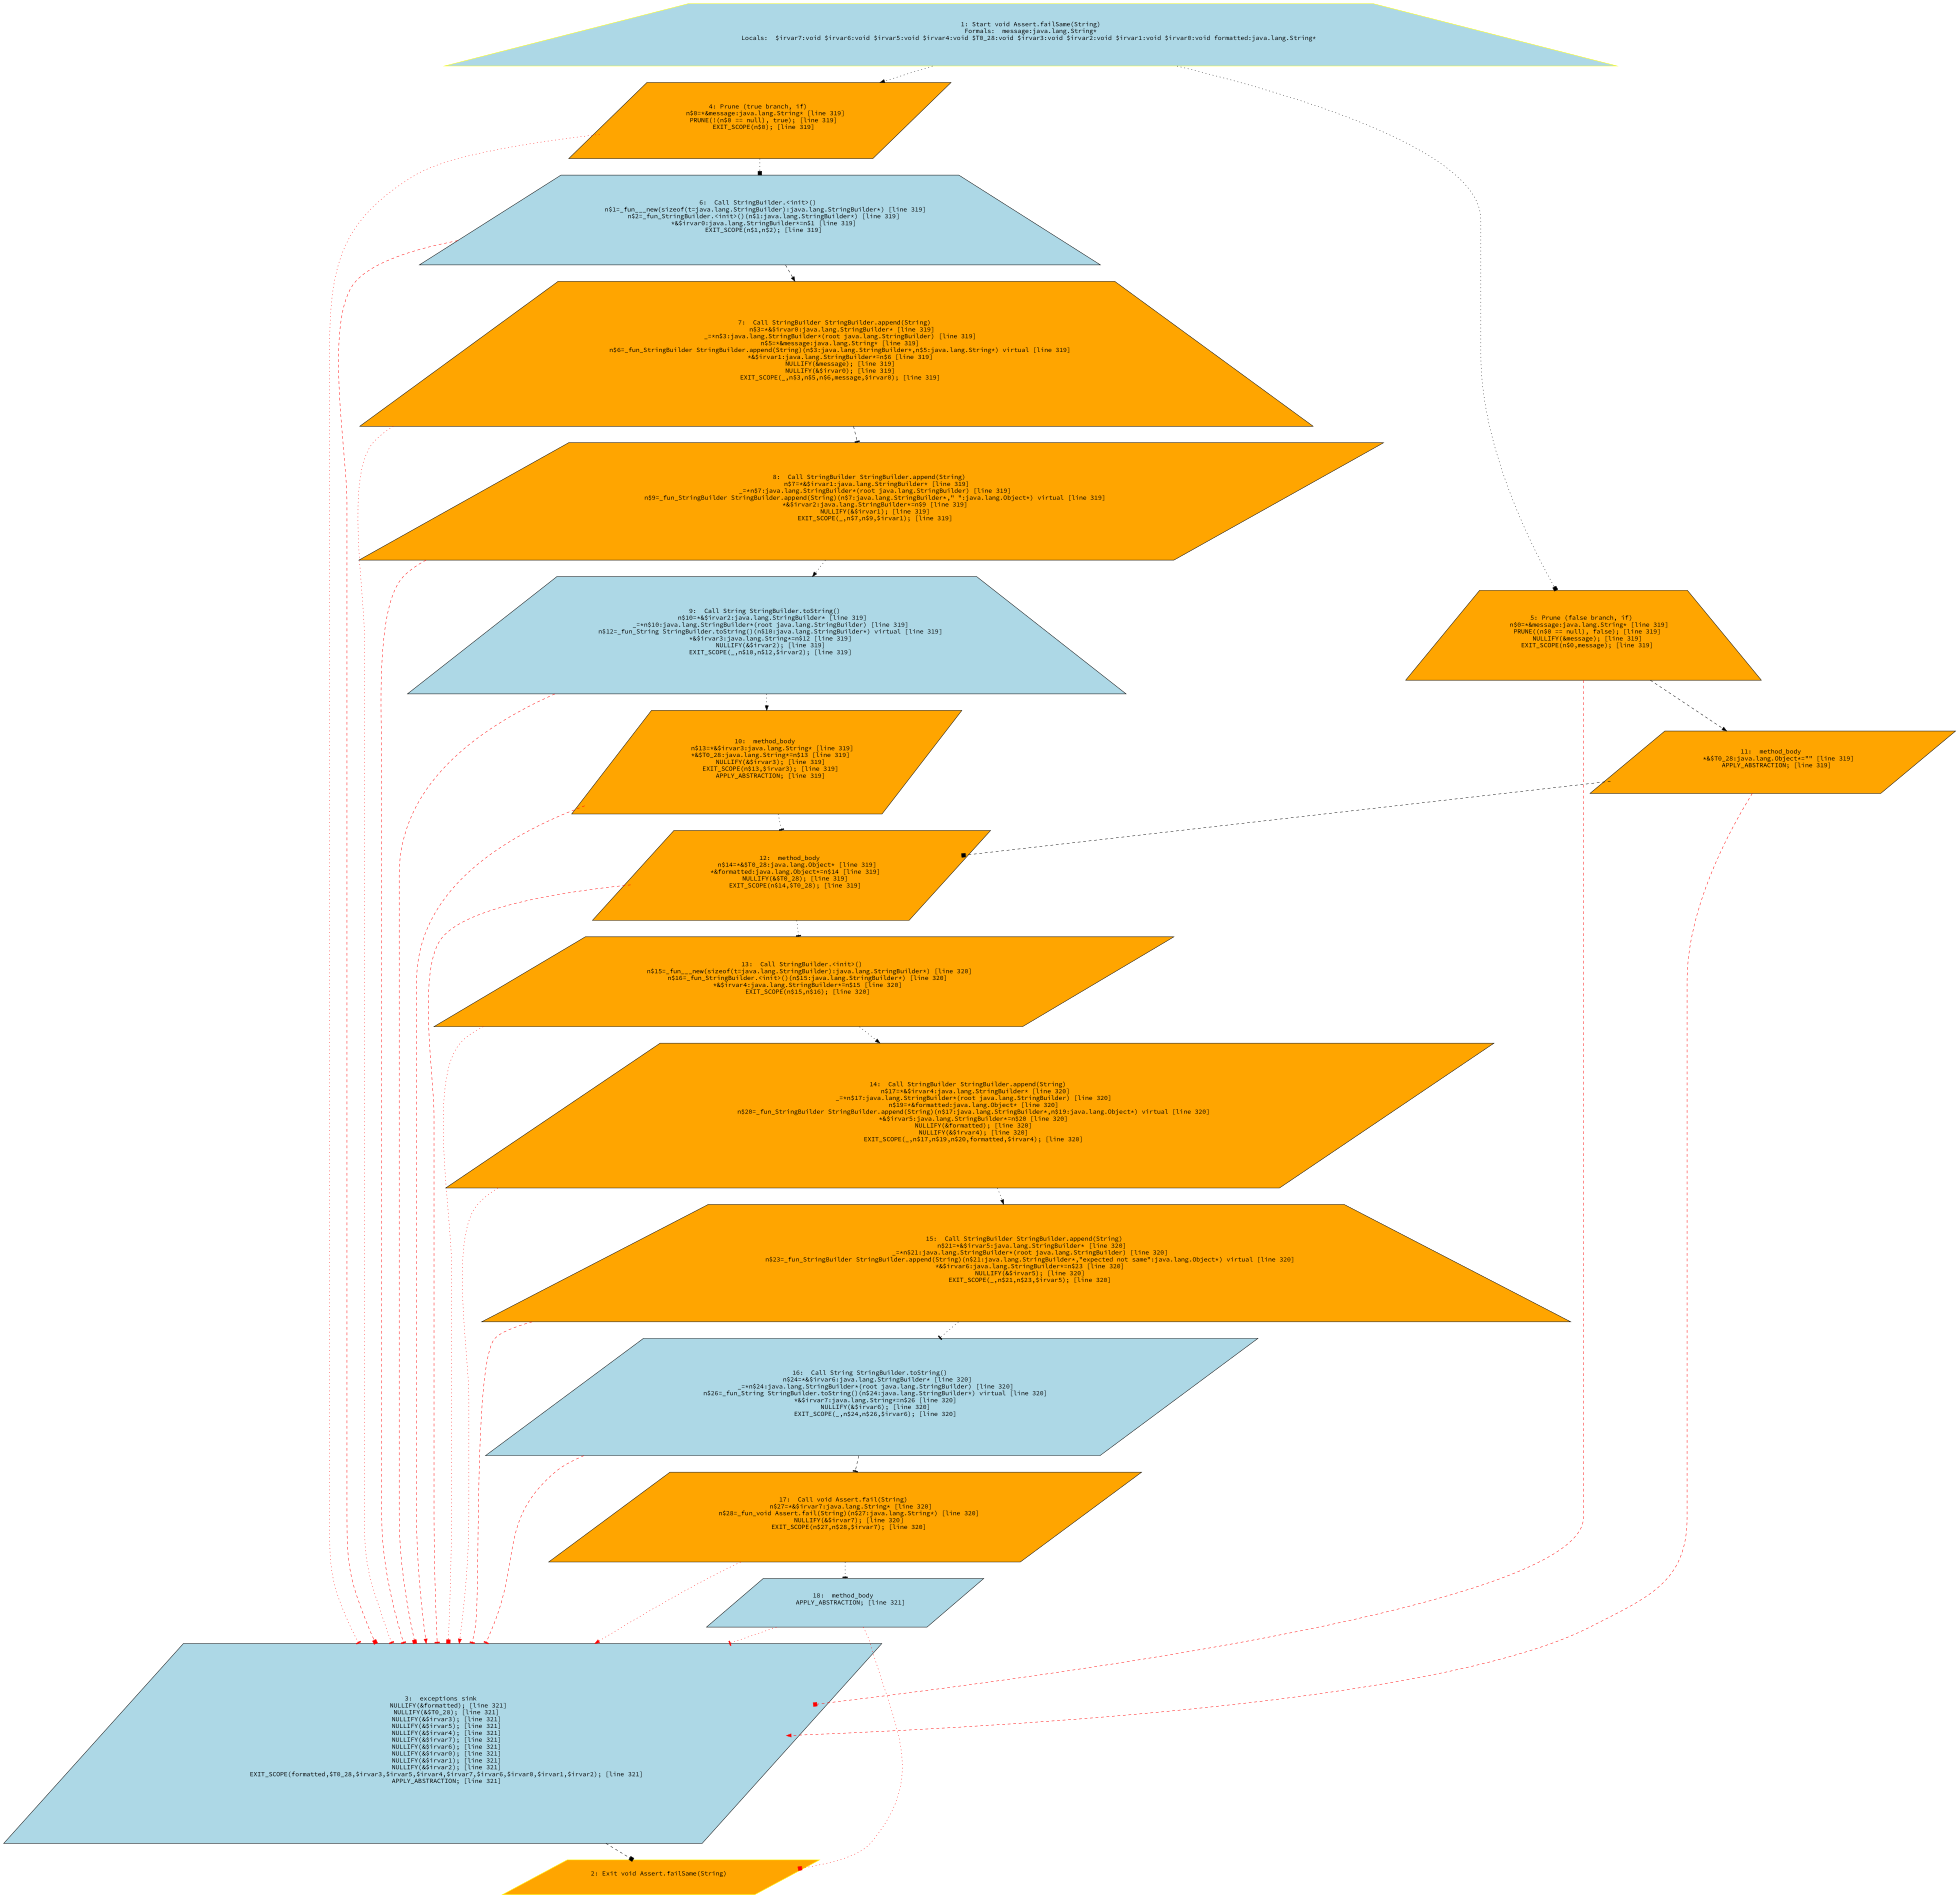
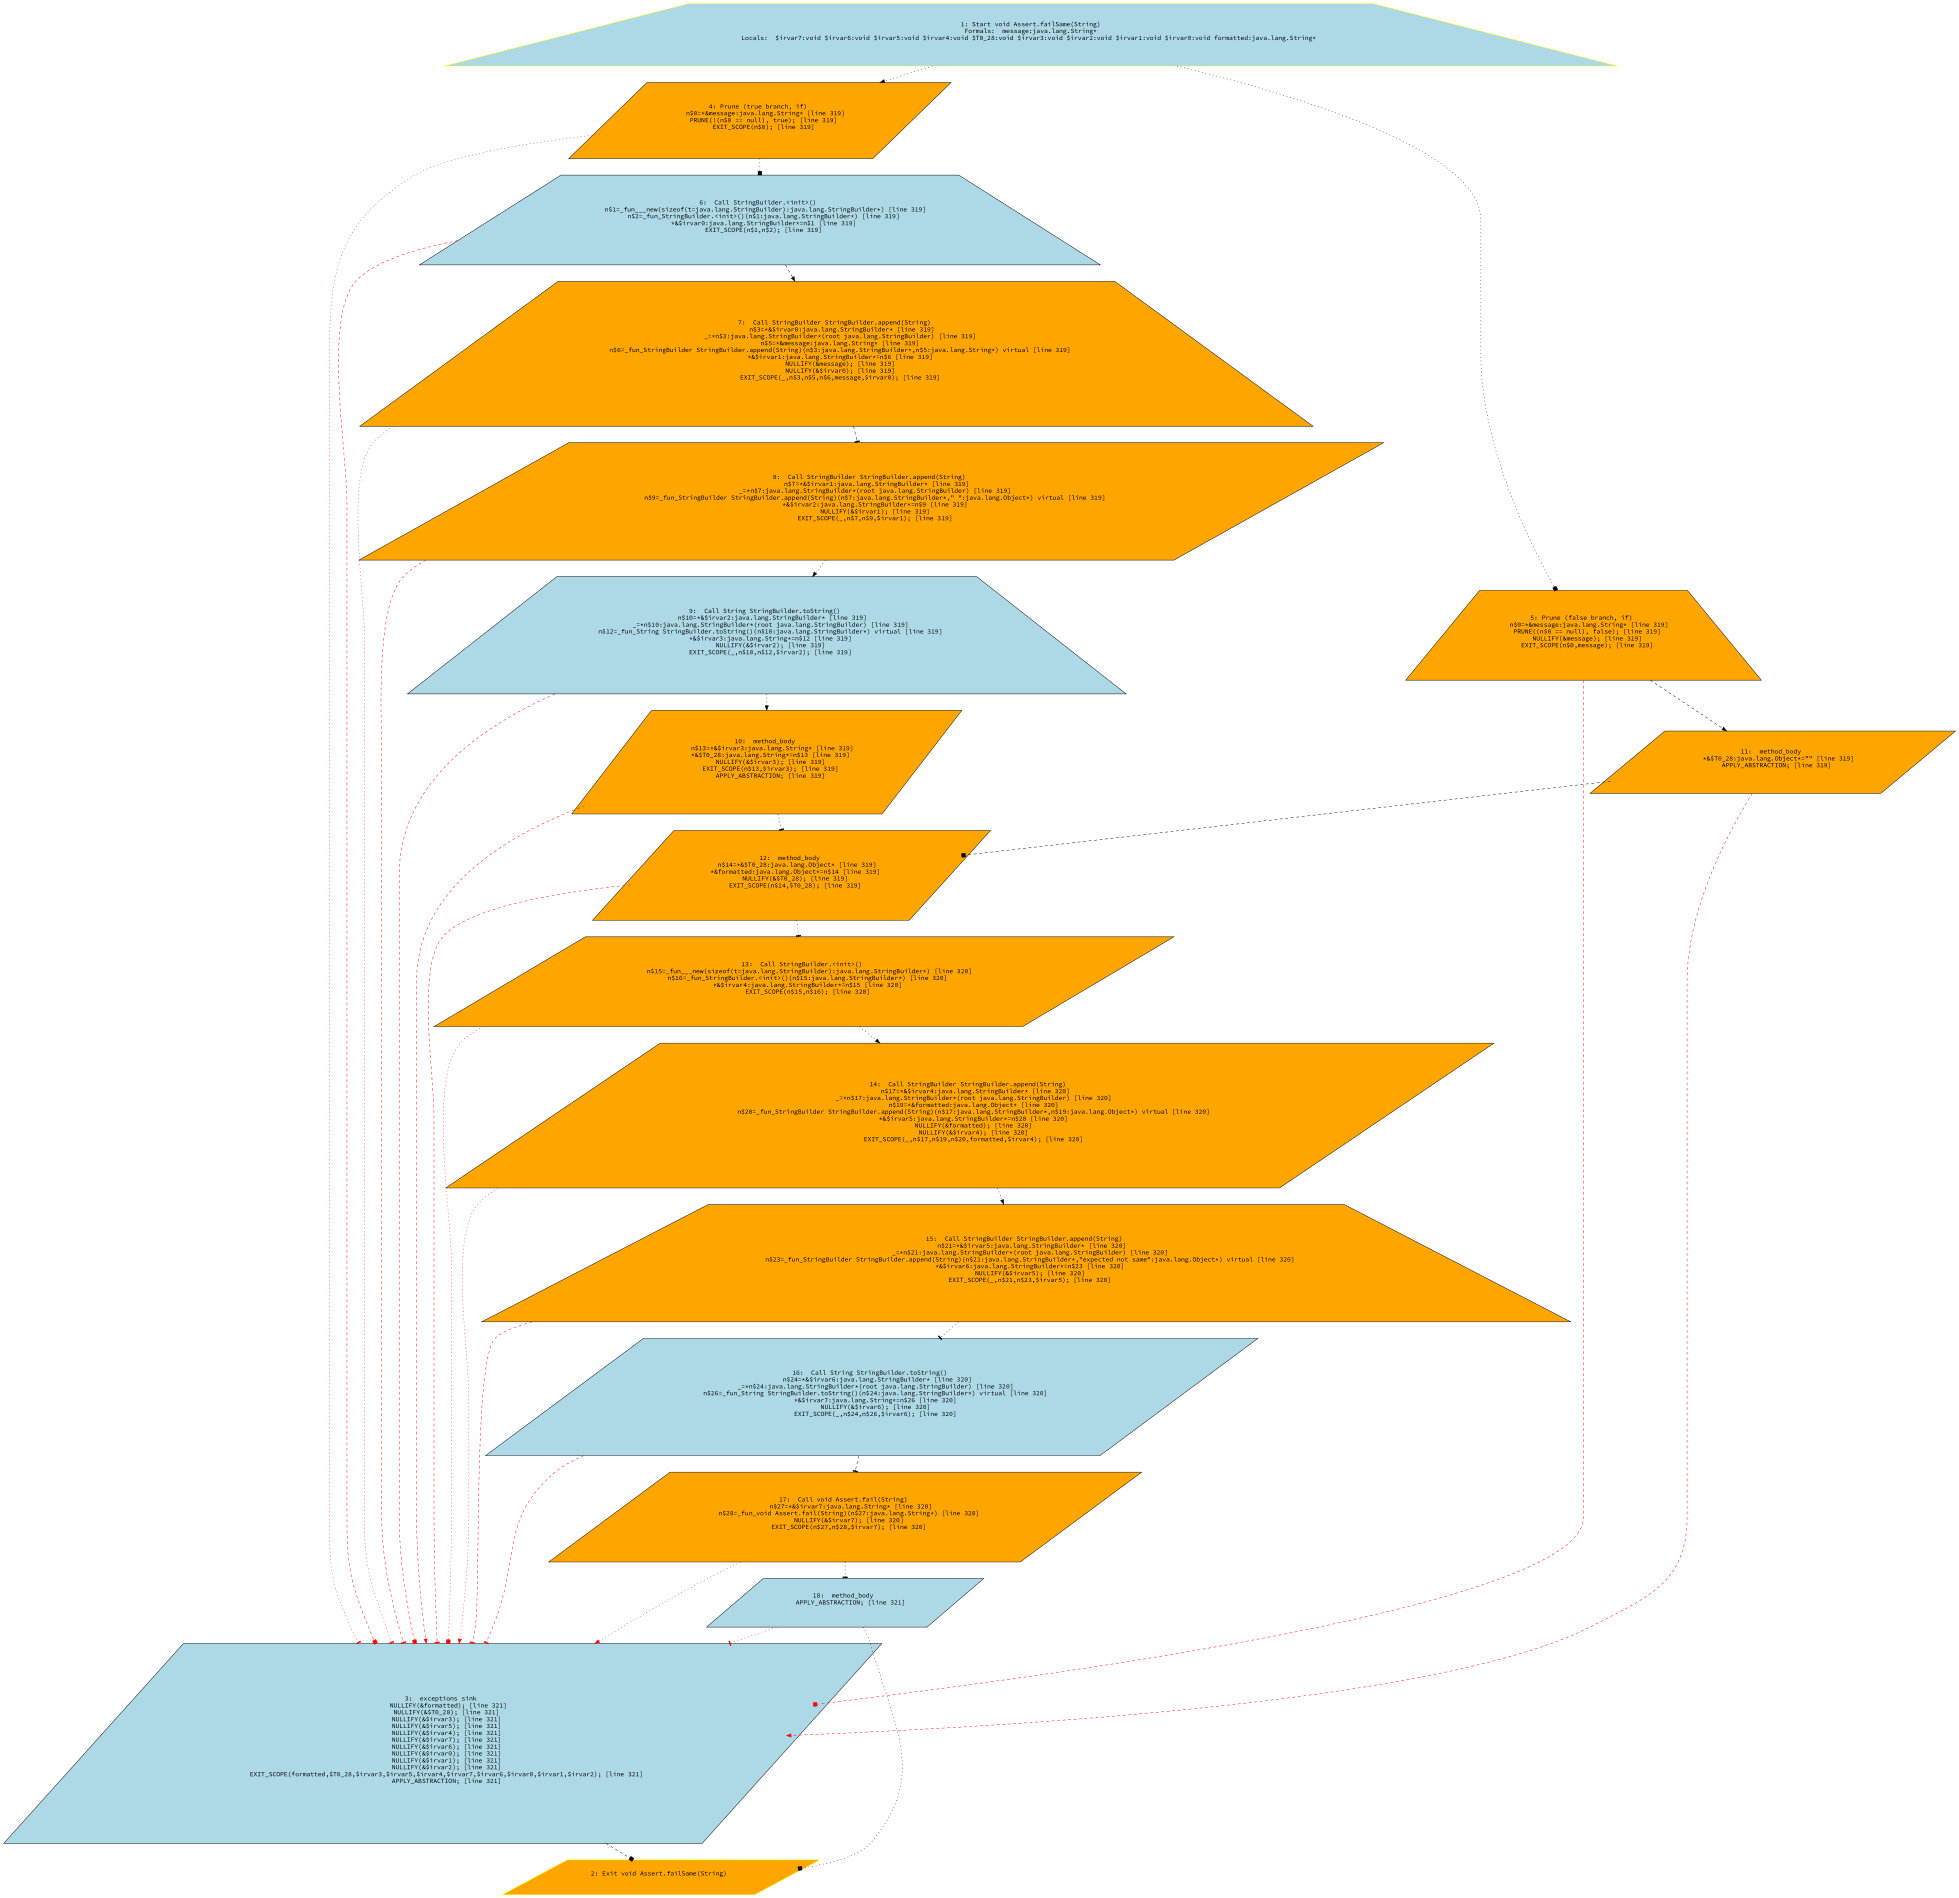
edge "18:  method_body APPLY_ABSTRACTION; [line 321]" -> "2: Exit void Assert.failSame(String)": color red -> black
